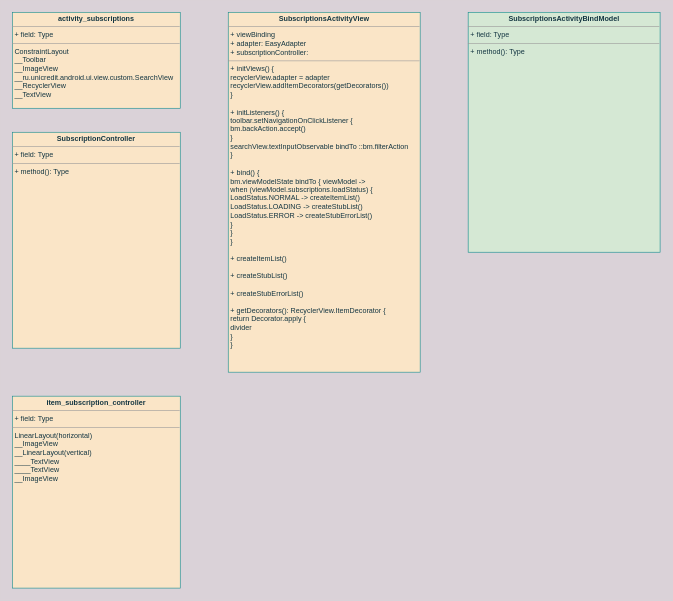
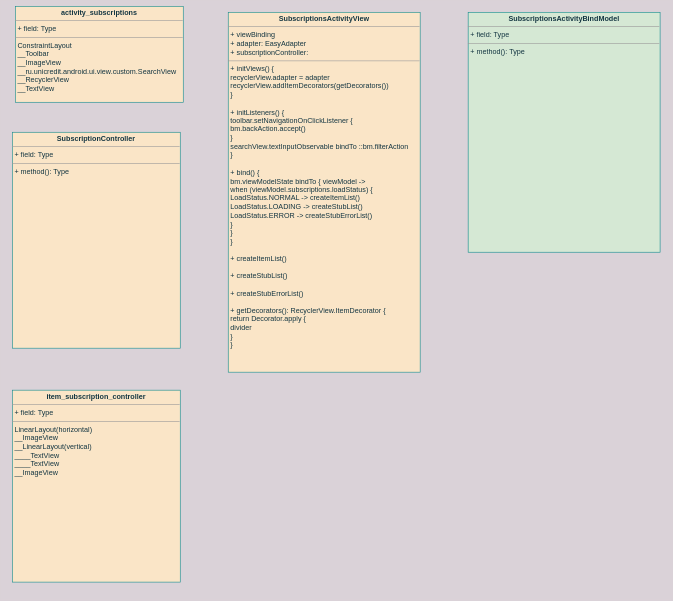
node "activity_subscriptions + field: Type ConstraintLayout __Toolbar __ImageView __ru.unicredit.android.ui.view.custom.SearchView __RecyclerView __TextView": moved (96, 60) -> (99, 54)
node "item_subscription_controller + field: Type LinearLayout(horizontal) __ImageView __LinearLayout(vertical) ____TextView ____TextView __ImageView": moved (96, 492) -> (96, 486)
